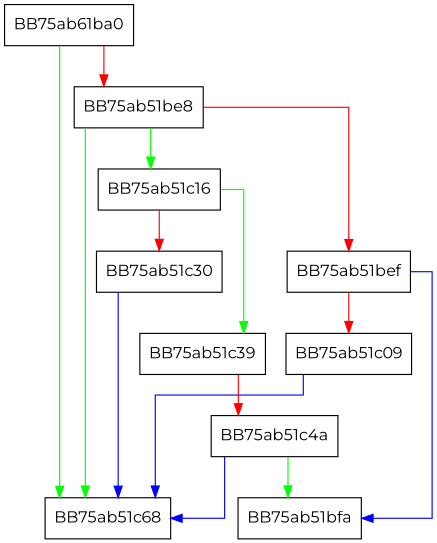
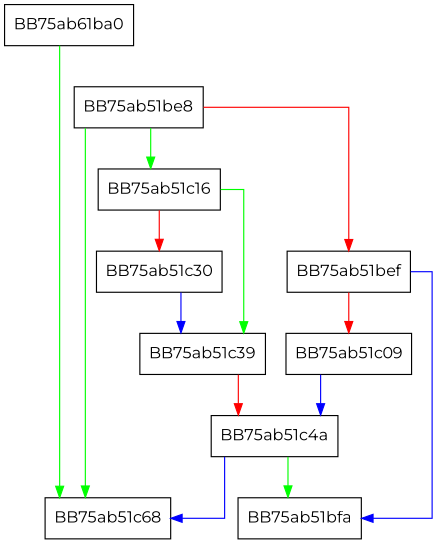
edge "BB75ab61ba0" -> "BB75ab51be8": removed
edge "BB75ab51c30" -> "BB75ab51c68": now "BB75ab51c30" -> "BB75ab51c39"
edge "BB75ab51c09" -> "BB75ab51c68": now "BB75ab51c09" -> "BB75ab51c4a"
